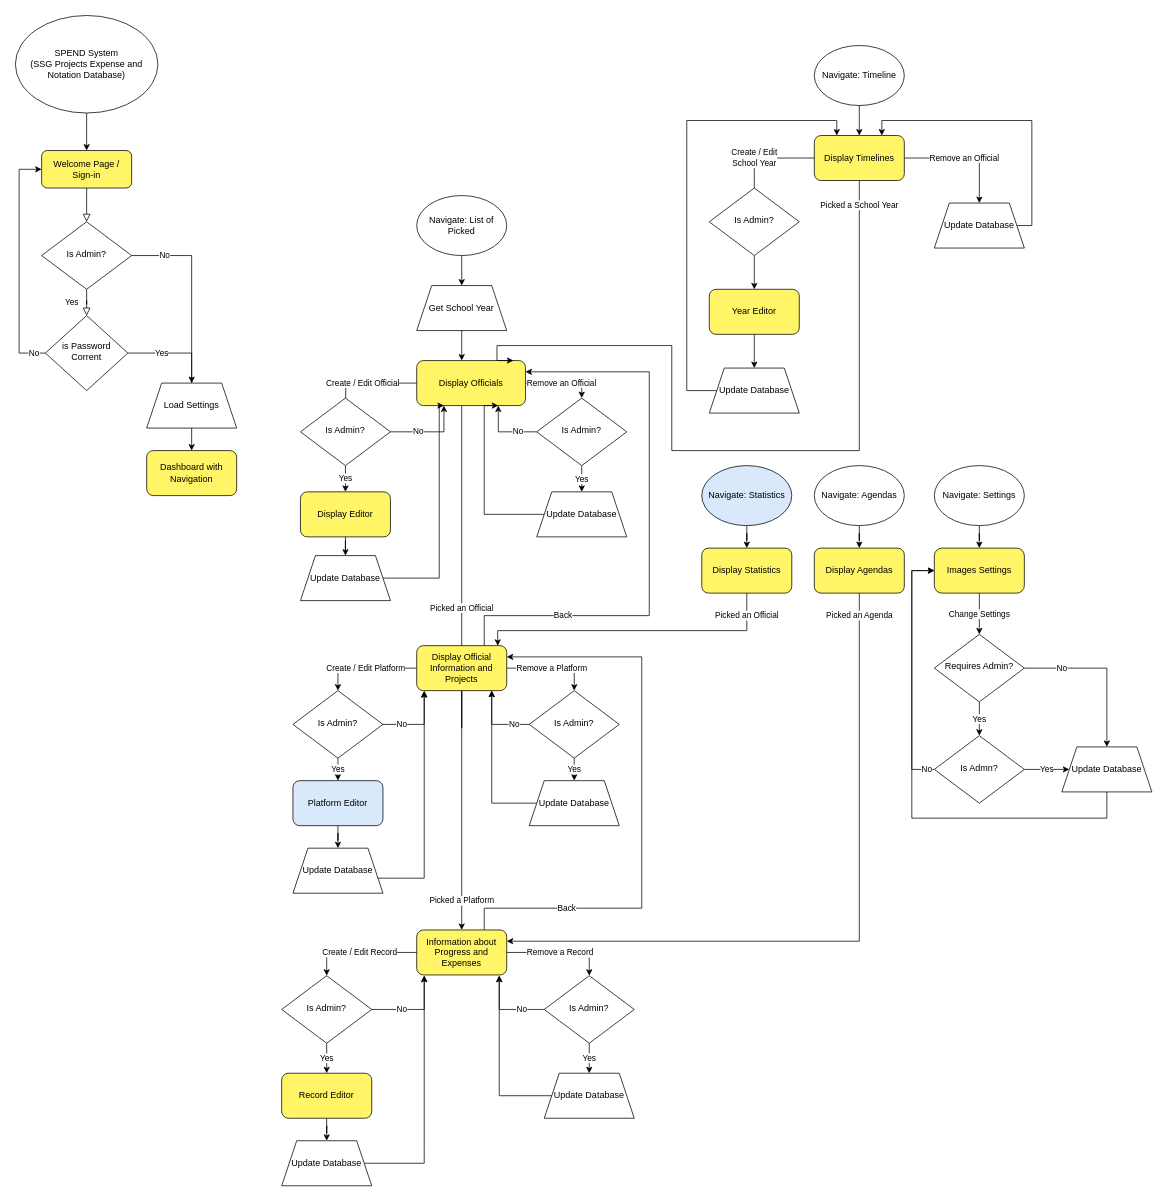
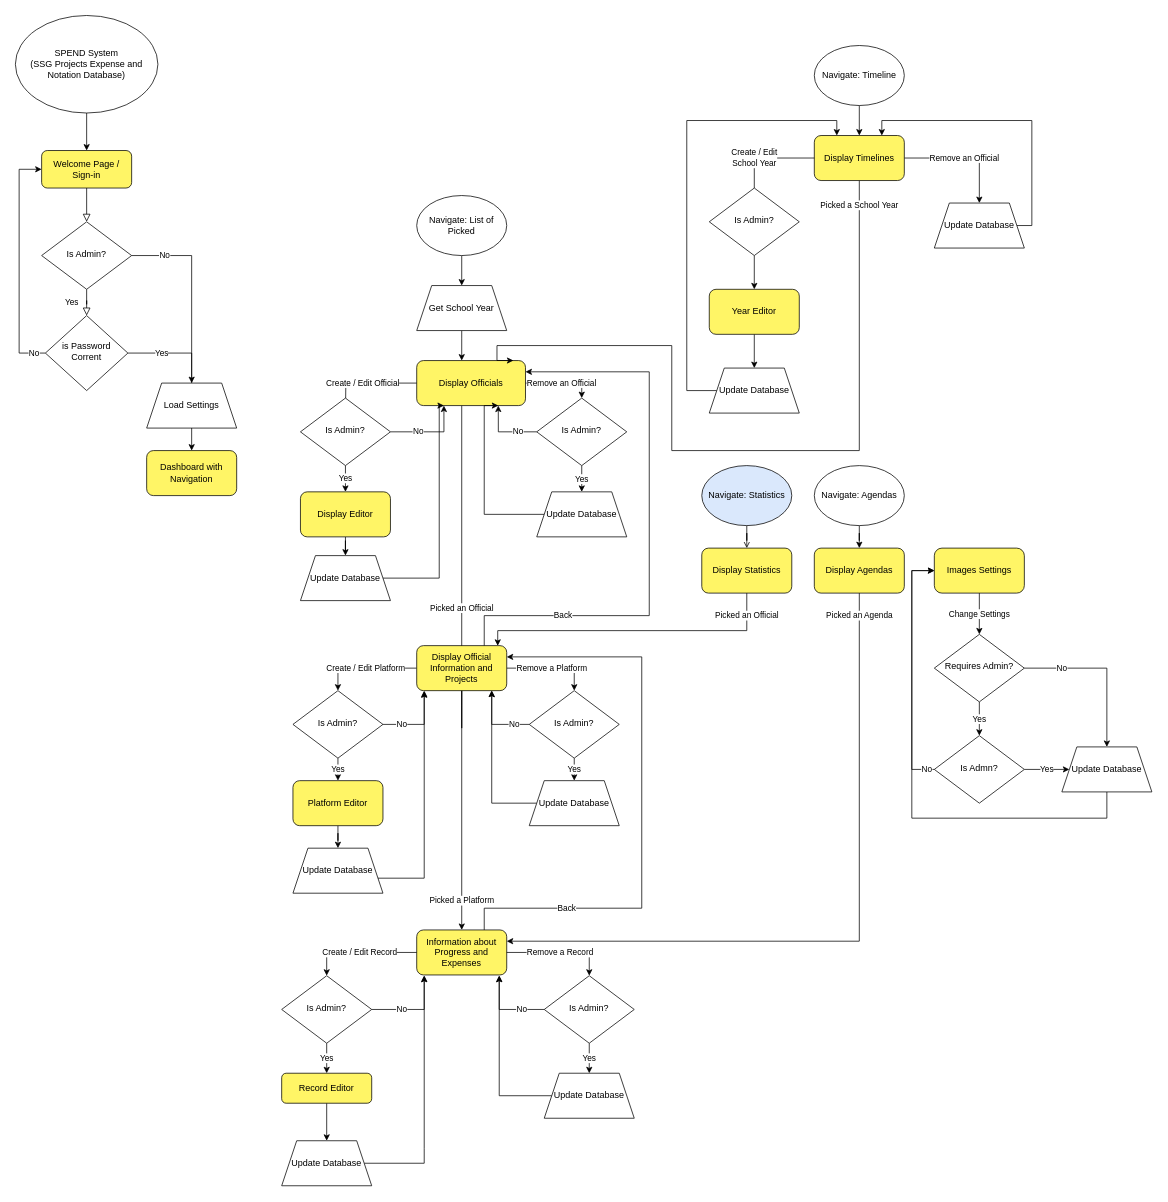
node "Navigate: Settings": removed
edge "Navigate: Settings" -> "Images Settings": removed
edge "Navigate: Statistics" -> "Display Statistics": arrowhead classic -> open
node "Platform Editor": fillcolor #dae8fc -> #fff566
node "Record Editor": size 90x45 -> 90x30
